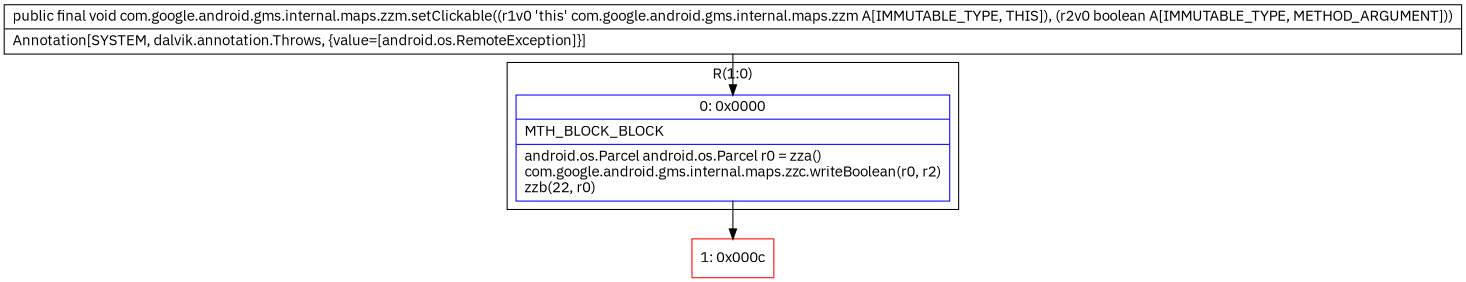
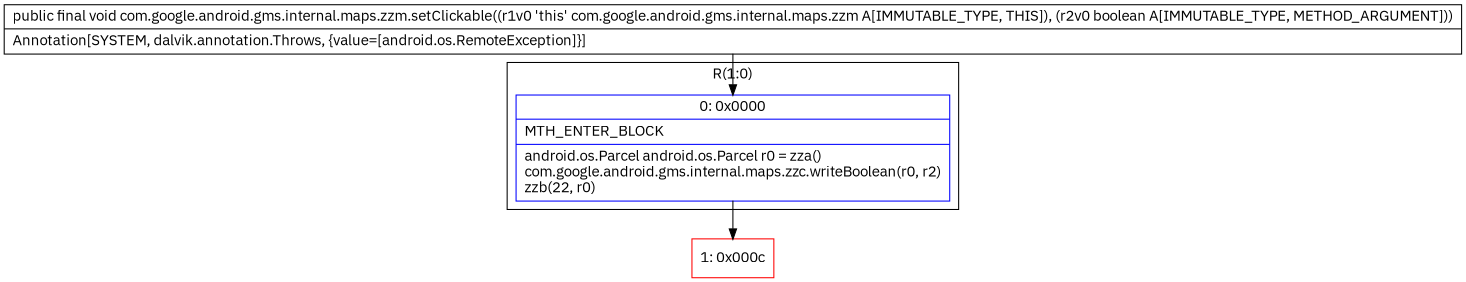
node "0: 0x0000": text "MTH_BLOCK_BLOCK" -> "MTH_ENTER_BLOCK"
